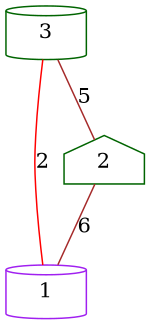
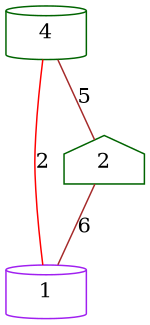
node "3": label "3" -> "4"
